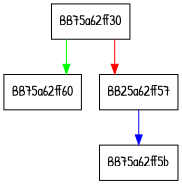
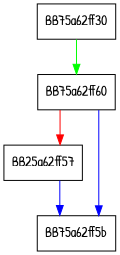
edge "BB75a62ff30" -> "BB25a62ff57": now "BB75a62ff60" -> "BB25a62ff57"
edge "BB75a62ff60" -> "BB75a62ff5b": added
